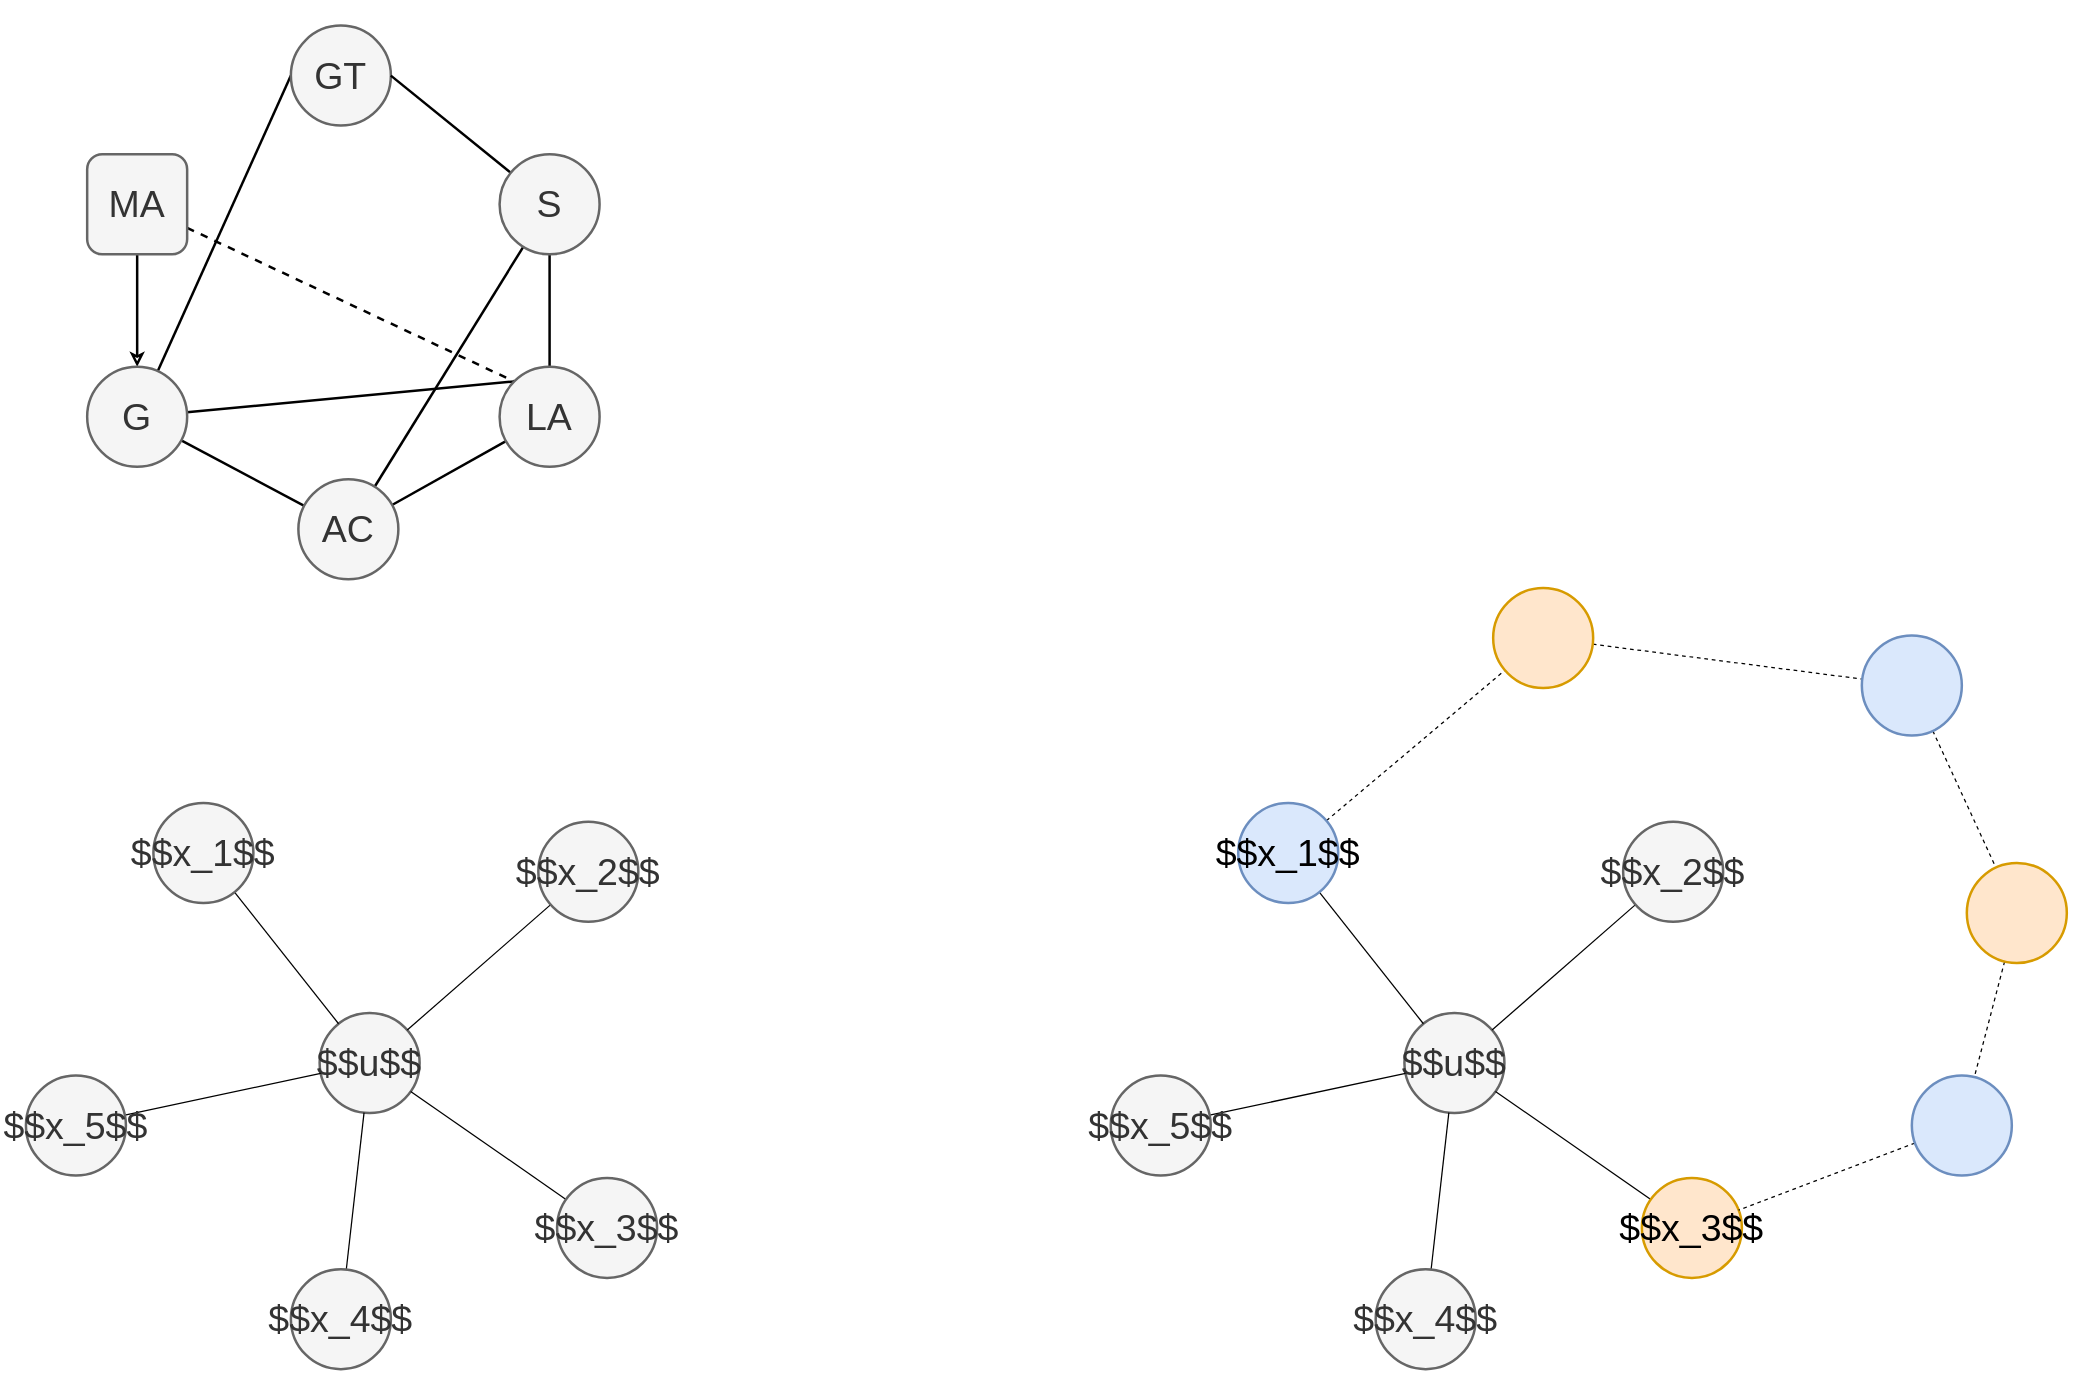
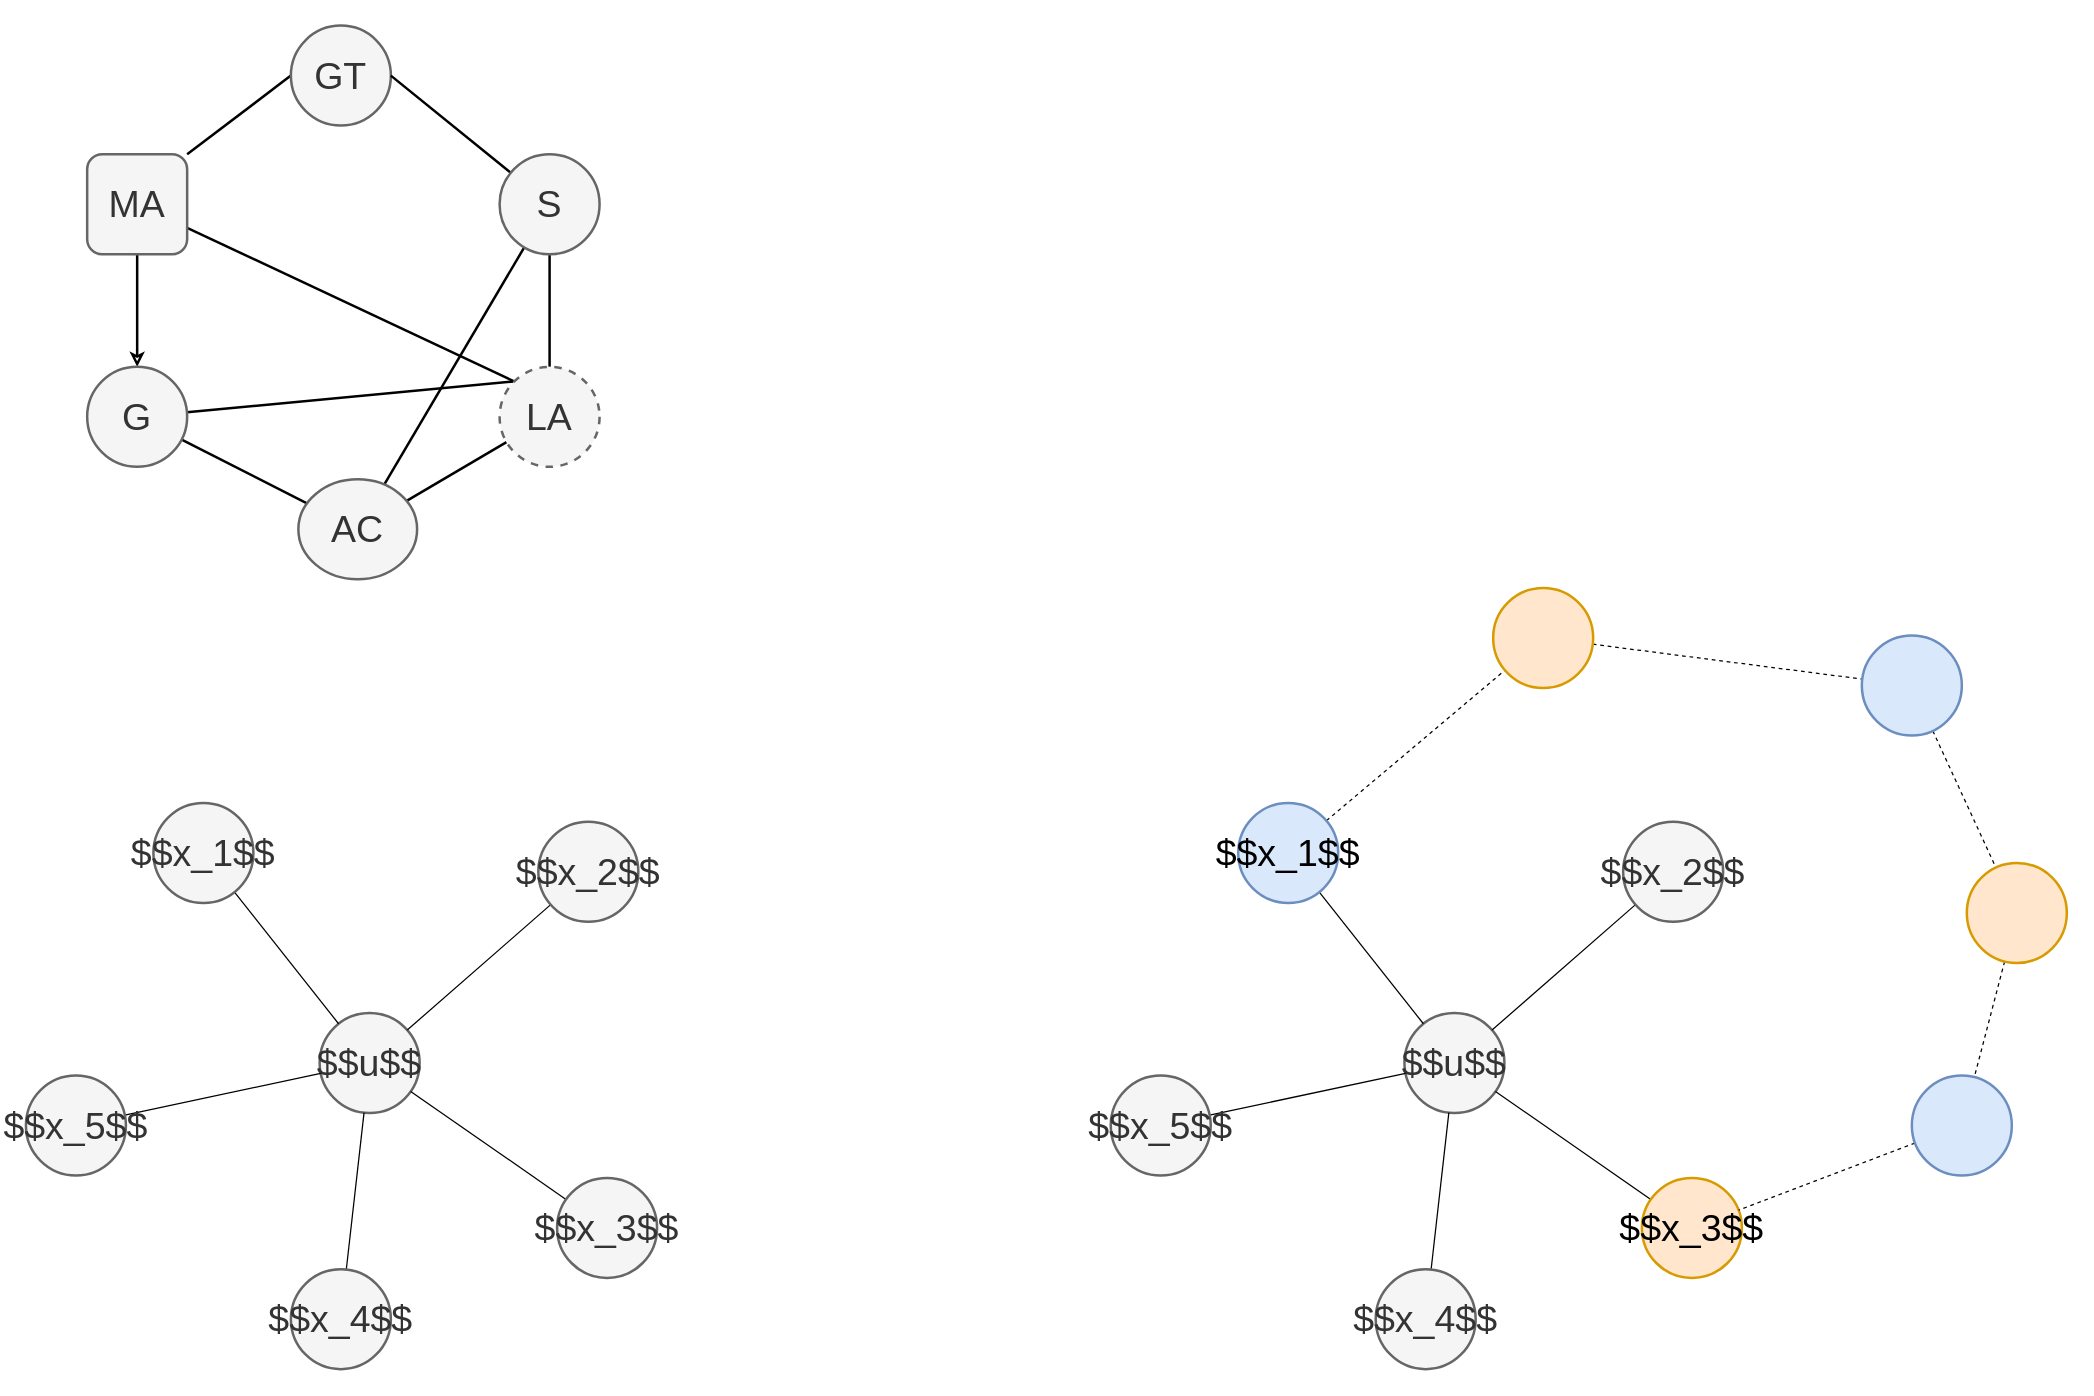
edge "GT" -- "G": now "GT" -- "MA"
edge "MA" -- "LA": style dashed -> solid
node "LA": style solid -> dashed
node "AC": size 100x100 -> 119x100
